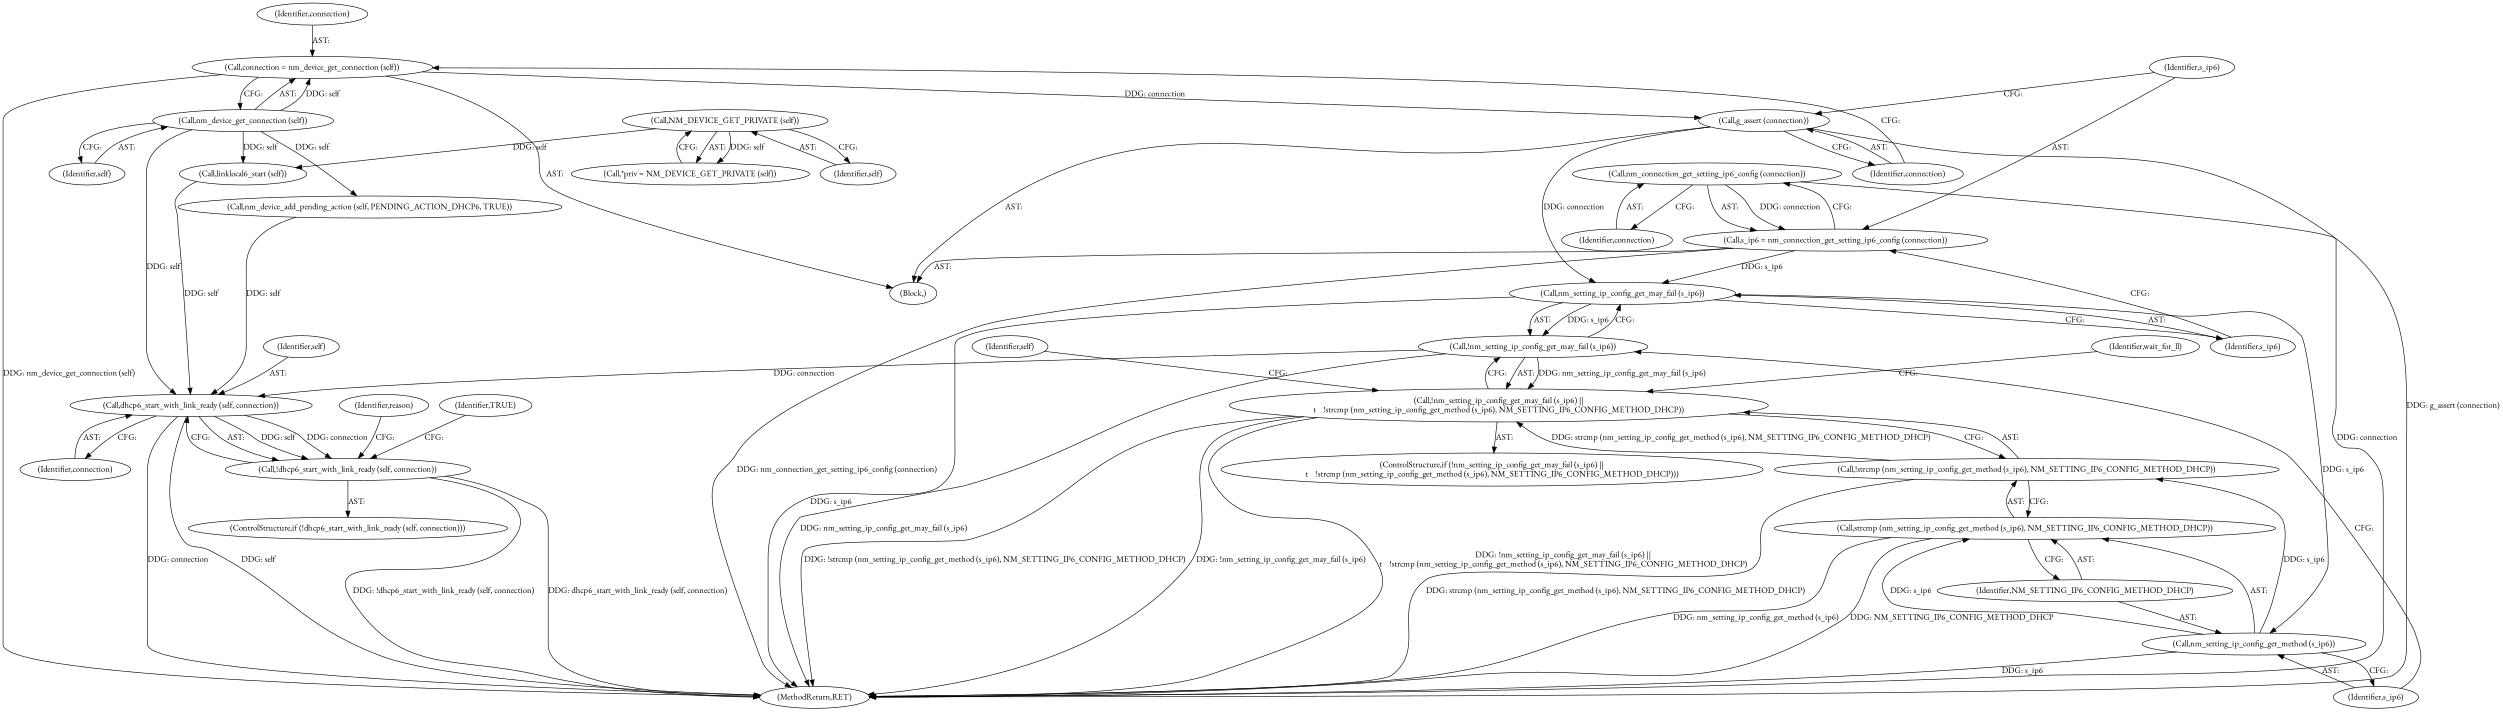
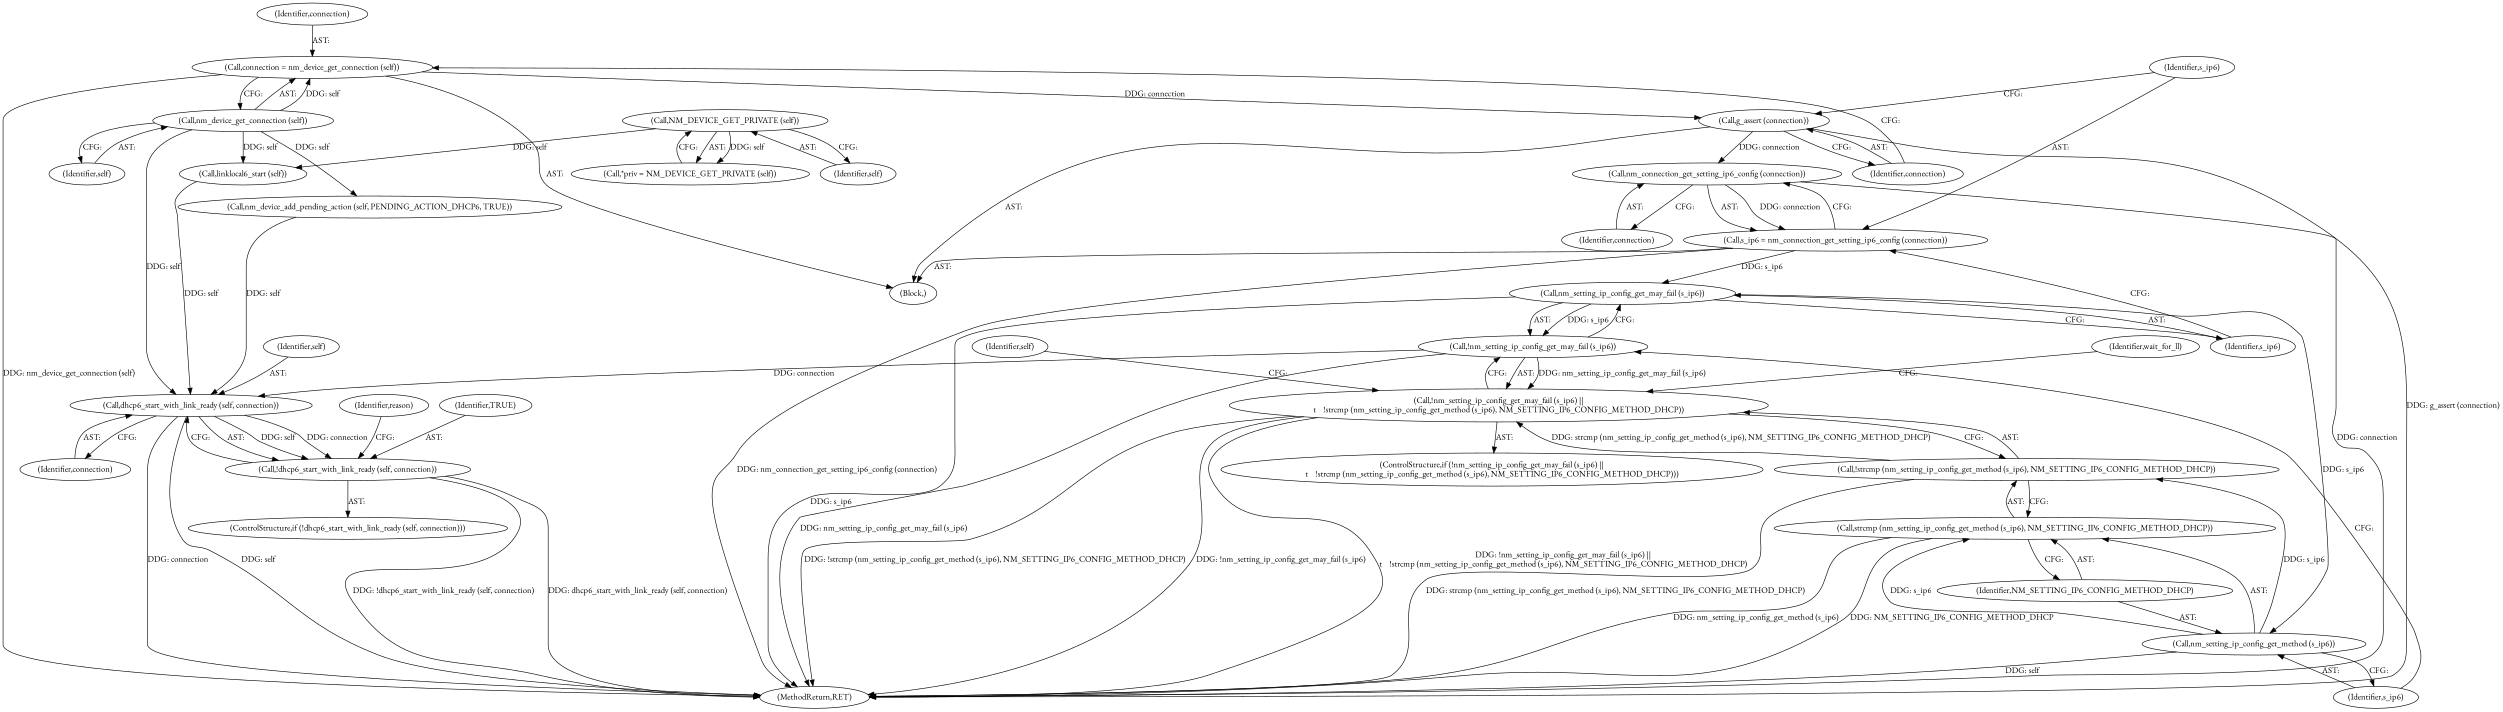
edge "(Call,g_assert (connection))" -> "(Call,nm_setting_ip_config_get_may_fail (s_ip6))": now "(Call,g_assert (connection))" -> "(Call,nm_connection_get_setting_ip6_config (connection))"
edge "(Identifier,TRUE)" -> "(Call,!dhcp6_start_with_link_ready (self, connection))": label "CFG: " -> "AST: "
edge "(Call,nm_setting_ip_config_get_method (s_ip6))" -> "(MethodReturn,RET)": label "DDG: s_ip6" -> "DDG: self"
